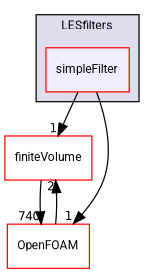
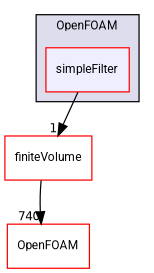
cluster "LESfilters": label "LESfilters" -> "OpenFOAM"
edge "simpleFilter" -> "OpenFOAM": removed
edge "OpenFOAM" -> "finiteVolume": removed
